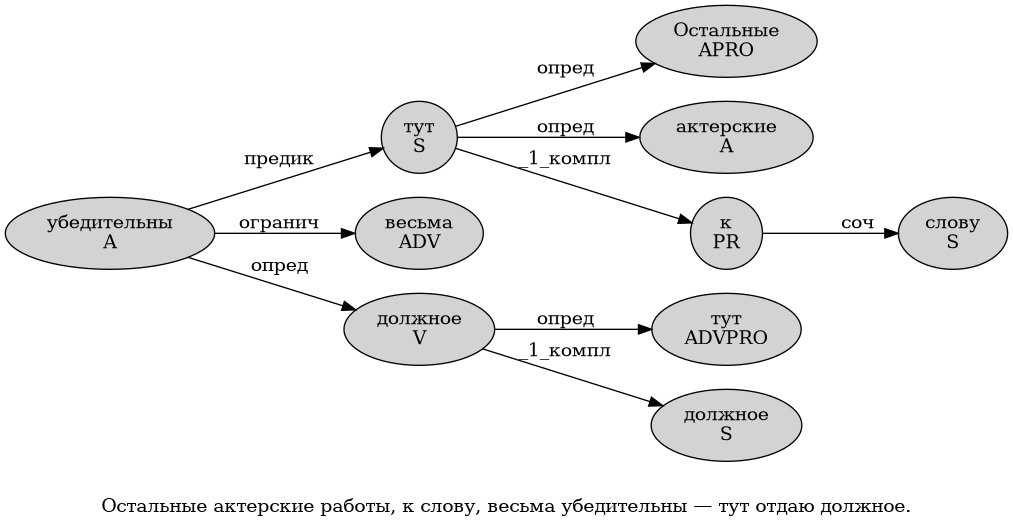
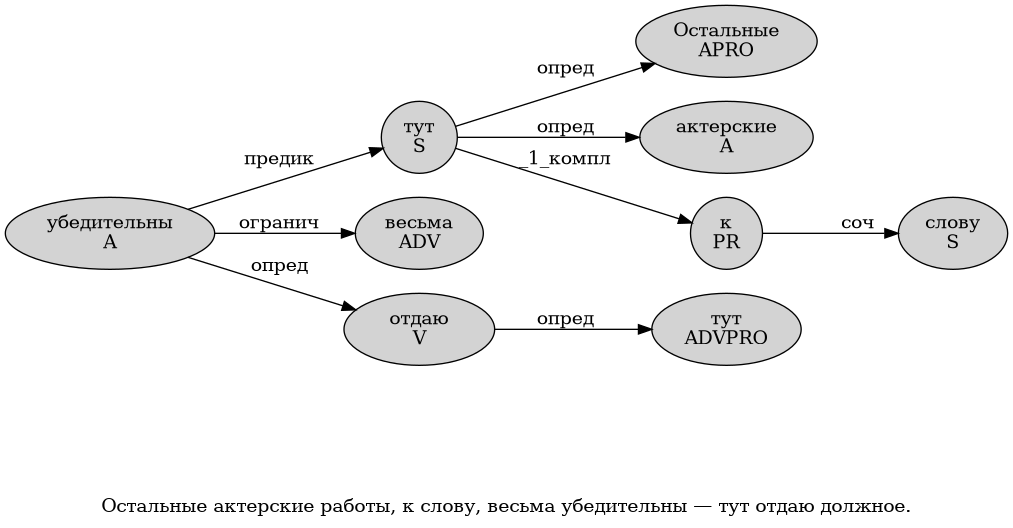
node "должное V": label "должное V" -> "отдаю V"
node "должное S": removed
